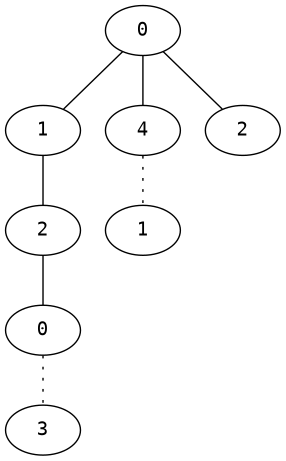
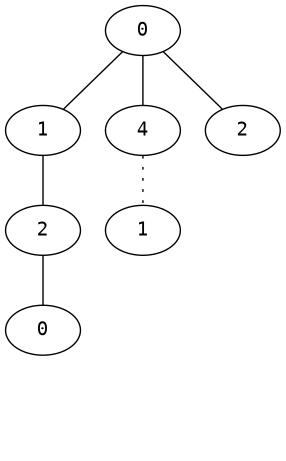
node "3": removed
